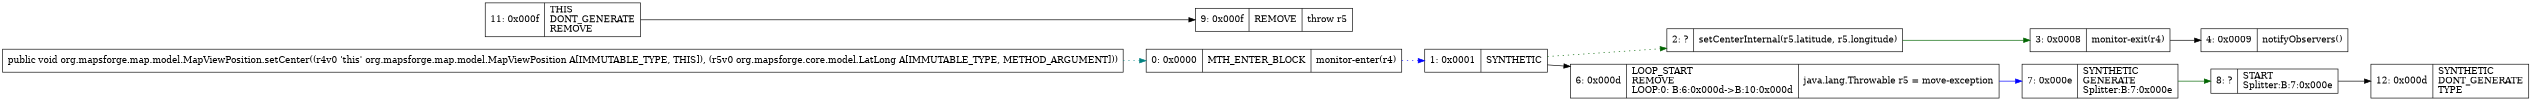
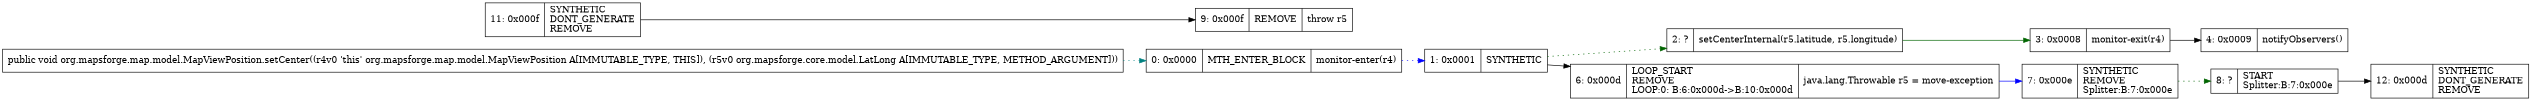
node "11: 0x000f": text "THIS" -> "SYNTHETIC"
node "7: 0x000e": text "GENERATE" -> "REMOVE"
edge "7: 0x000e" -> "8: ?": style solid -> dotted
node "12: 0x000d": text "TYPE" -> "REMOVE"
